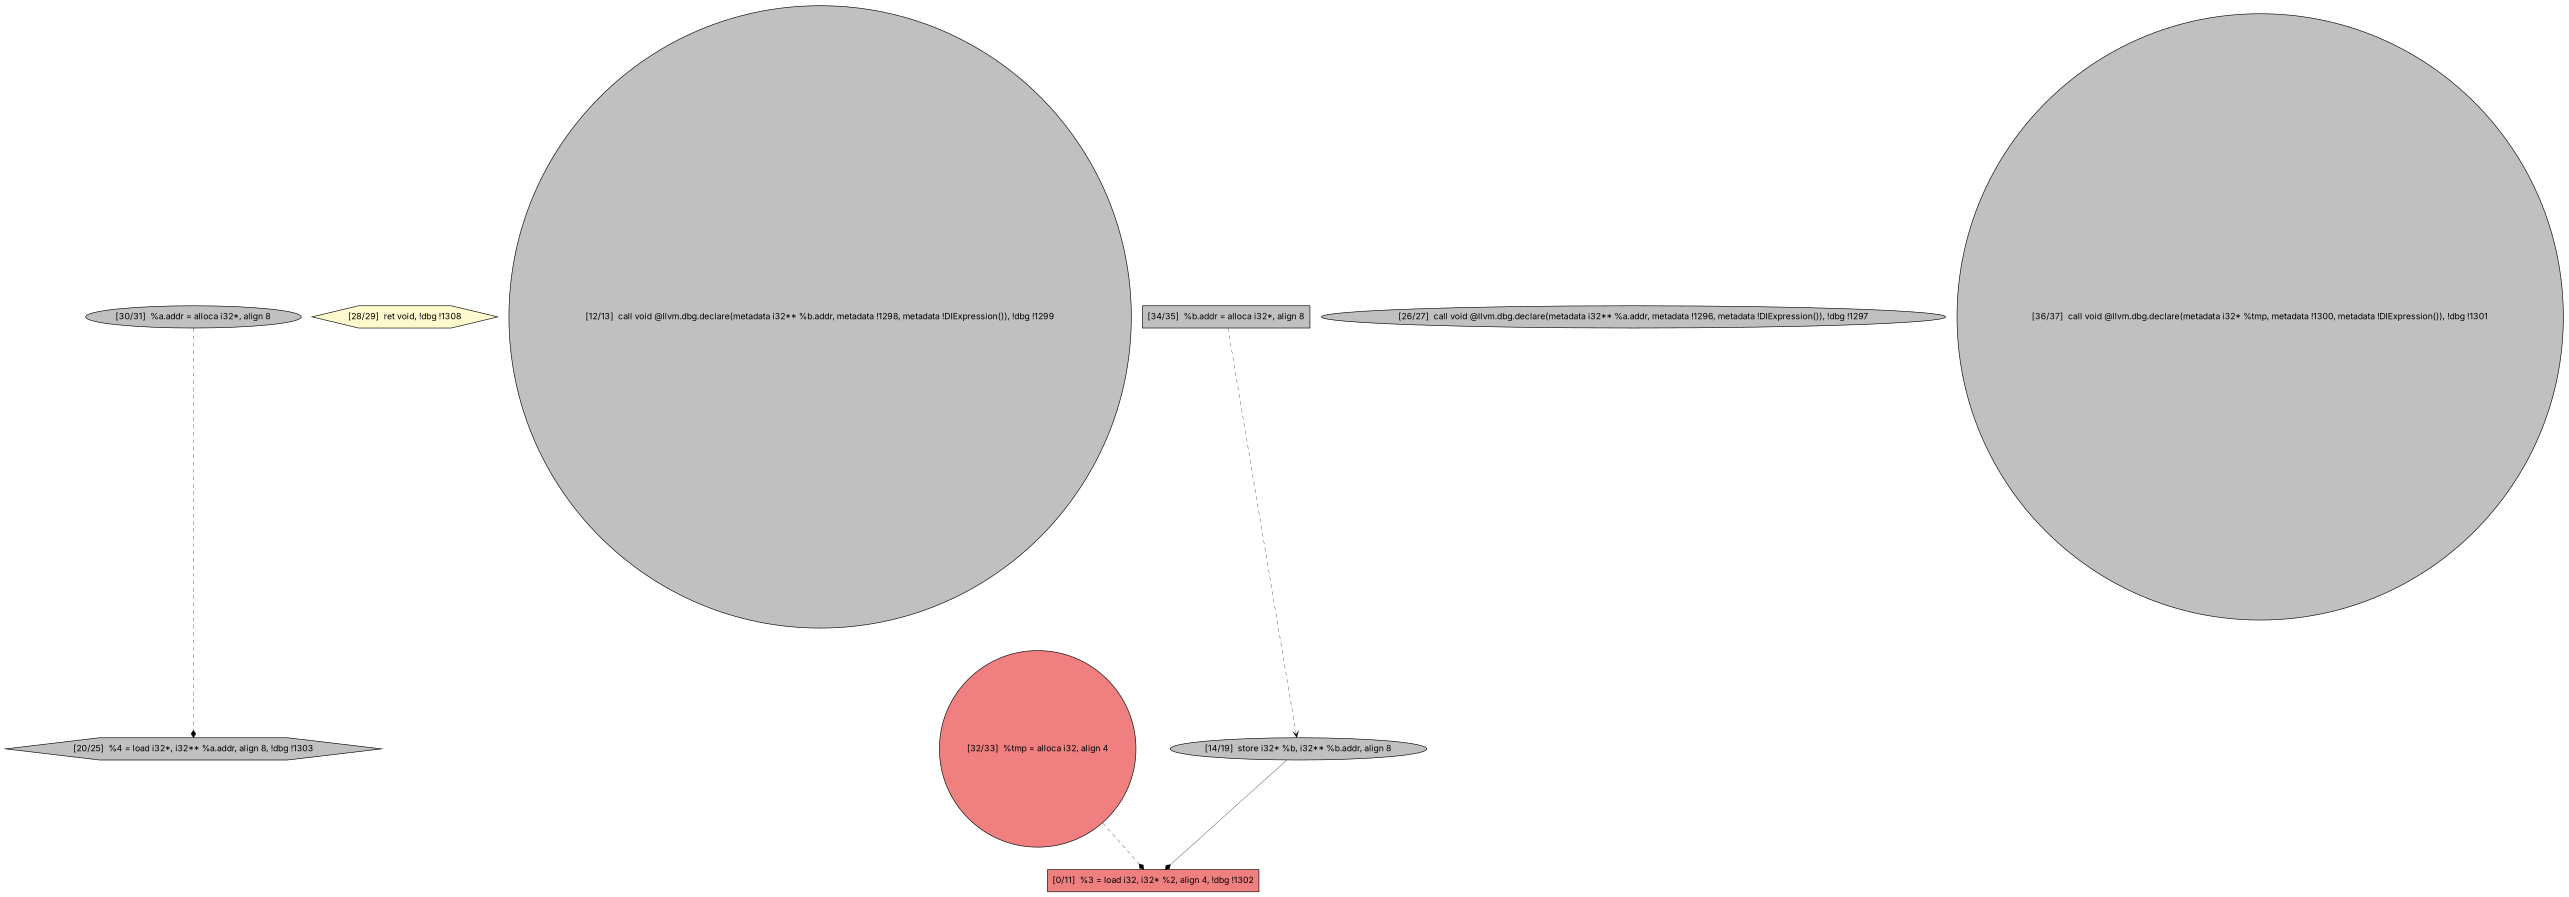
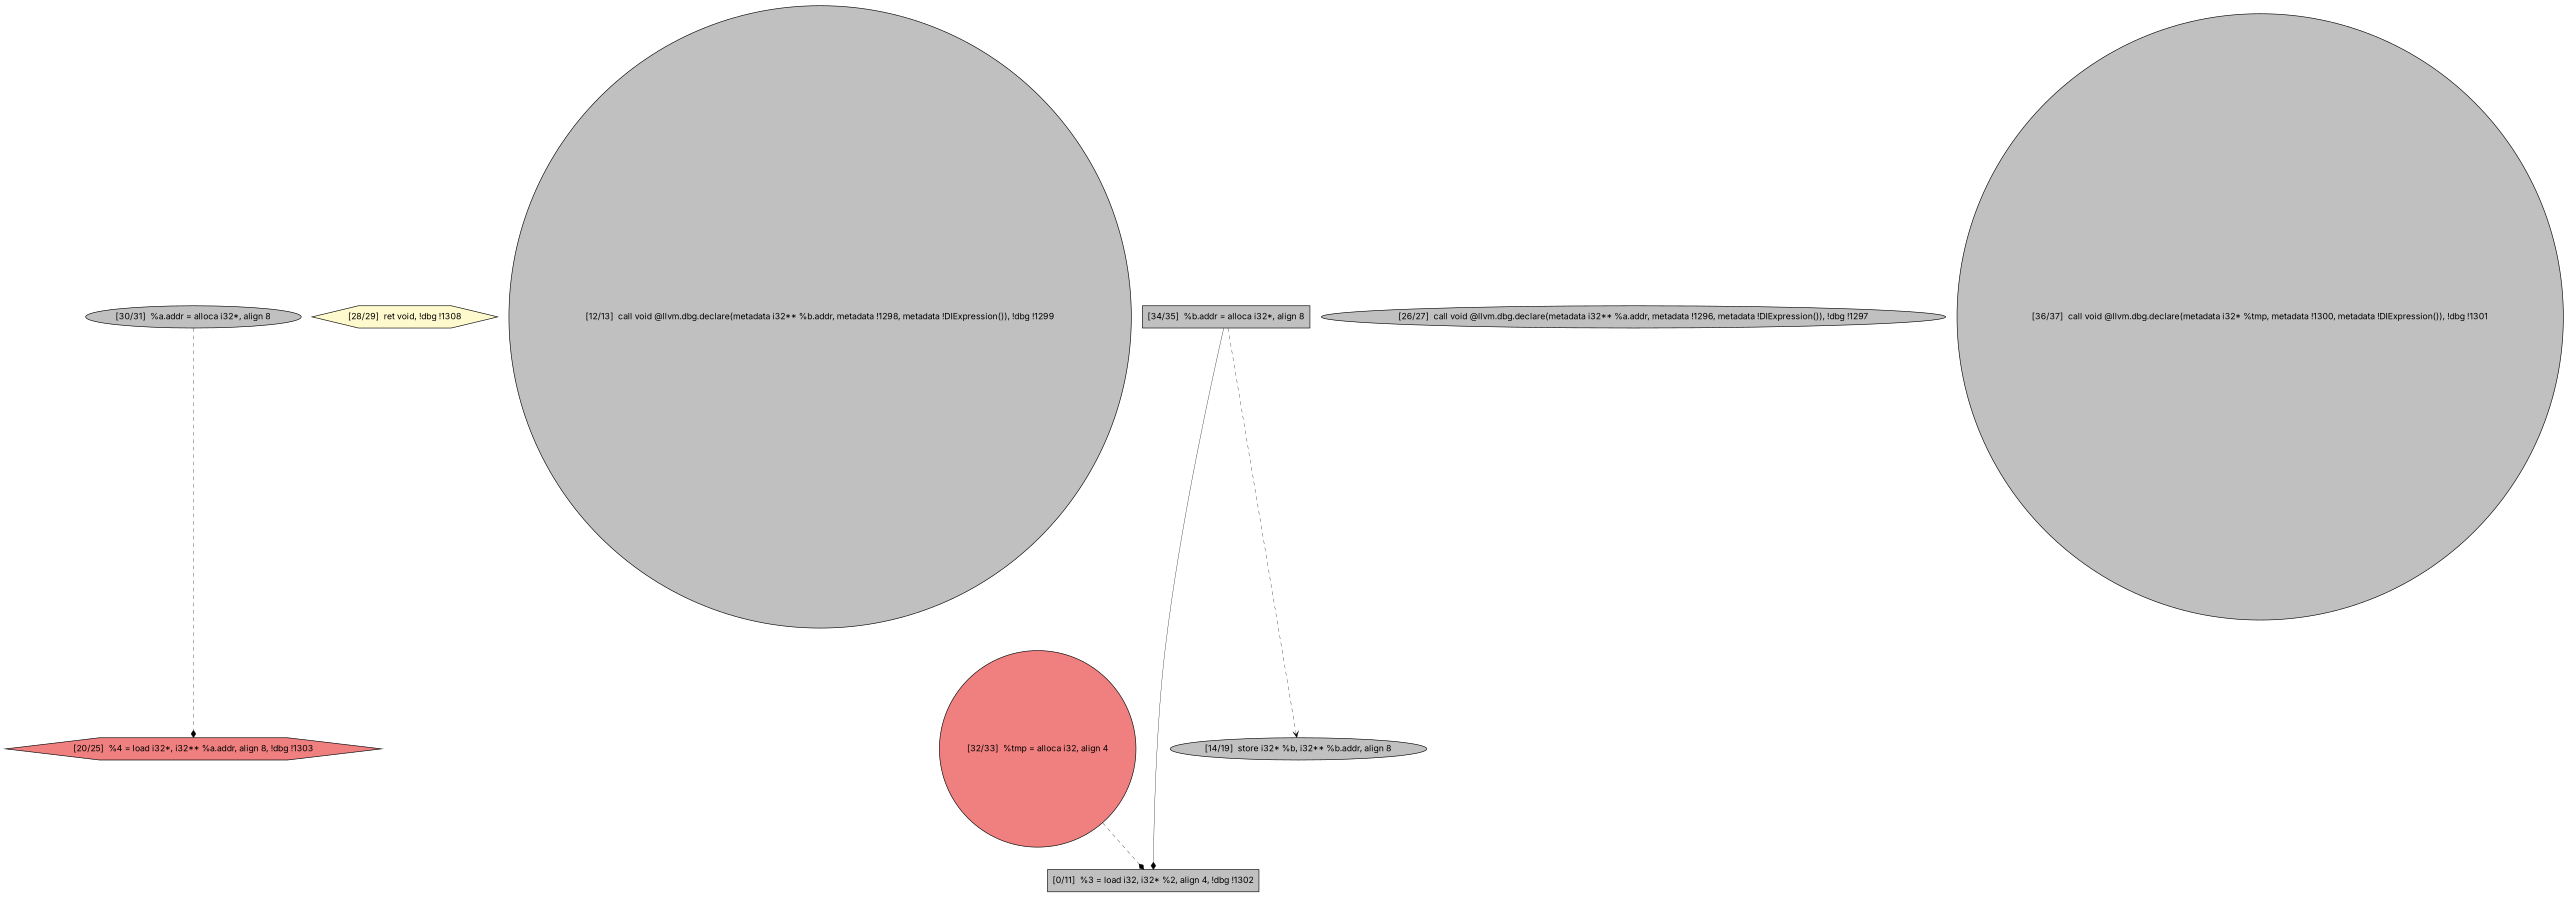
node "[20/25]  %4 = load i32*, i32** %a.addr, align 8, !dbg !1303": fillcolor grey -> lightcoral
edge "[14/19]  store i32* %b, i32** %b.addr, align 8" -> "[0/11]  %3 = load i32, i32* %2, align 4, !dbg !1302": now "[34/35]  %b.addr = alloca i32*, align 8" -> "[0/11]  %3 = load i32, i32* %2, align 4, !dbg !1302"
node "[0/11]  %3 = load i32, i32* %2, align 4, !dbg !1302": fillcolor lightcoral -> grey
